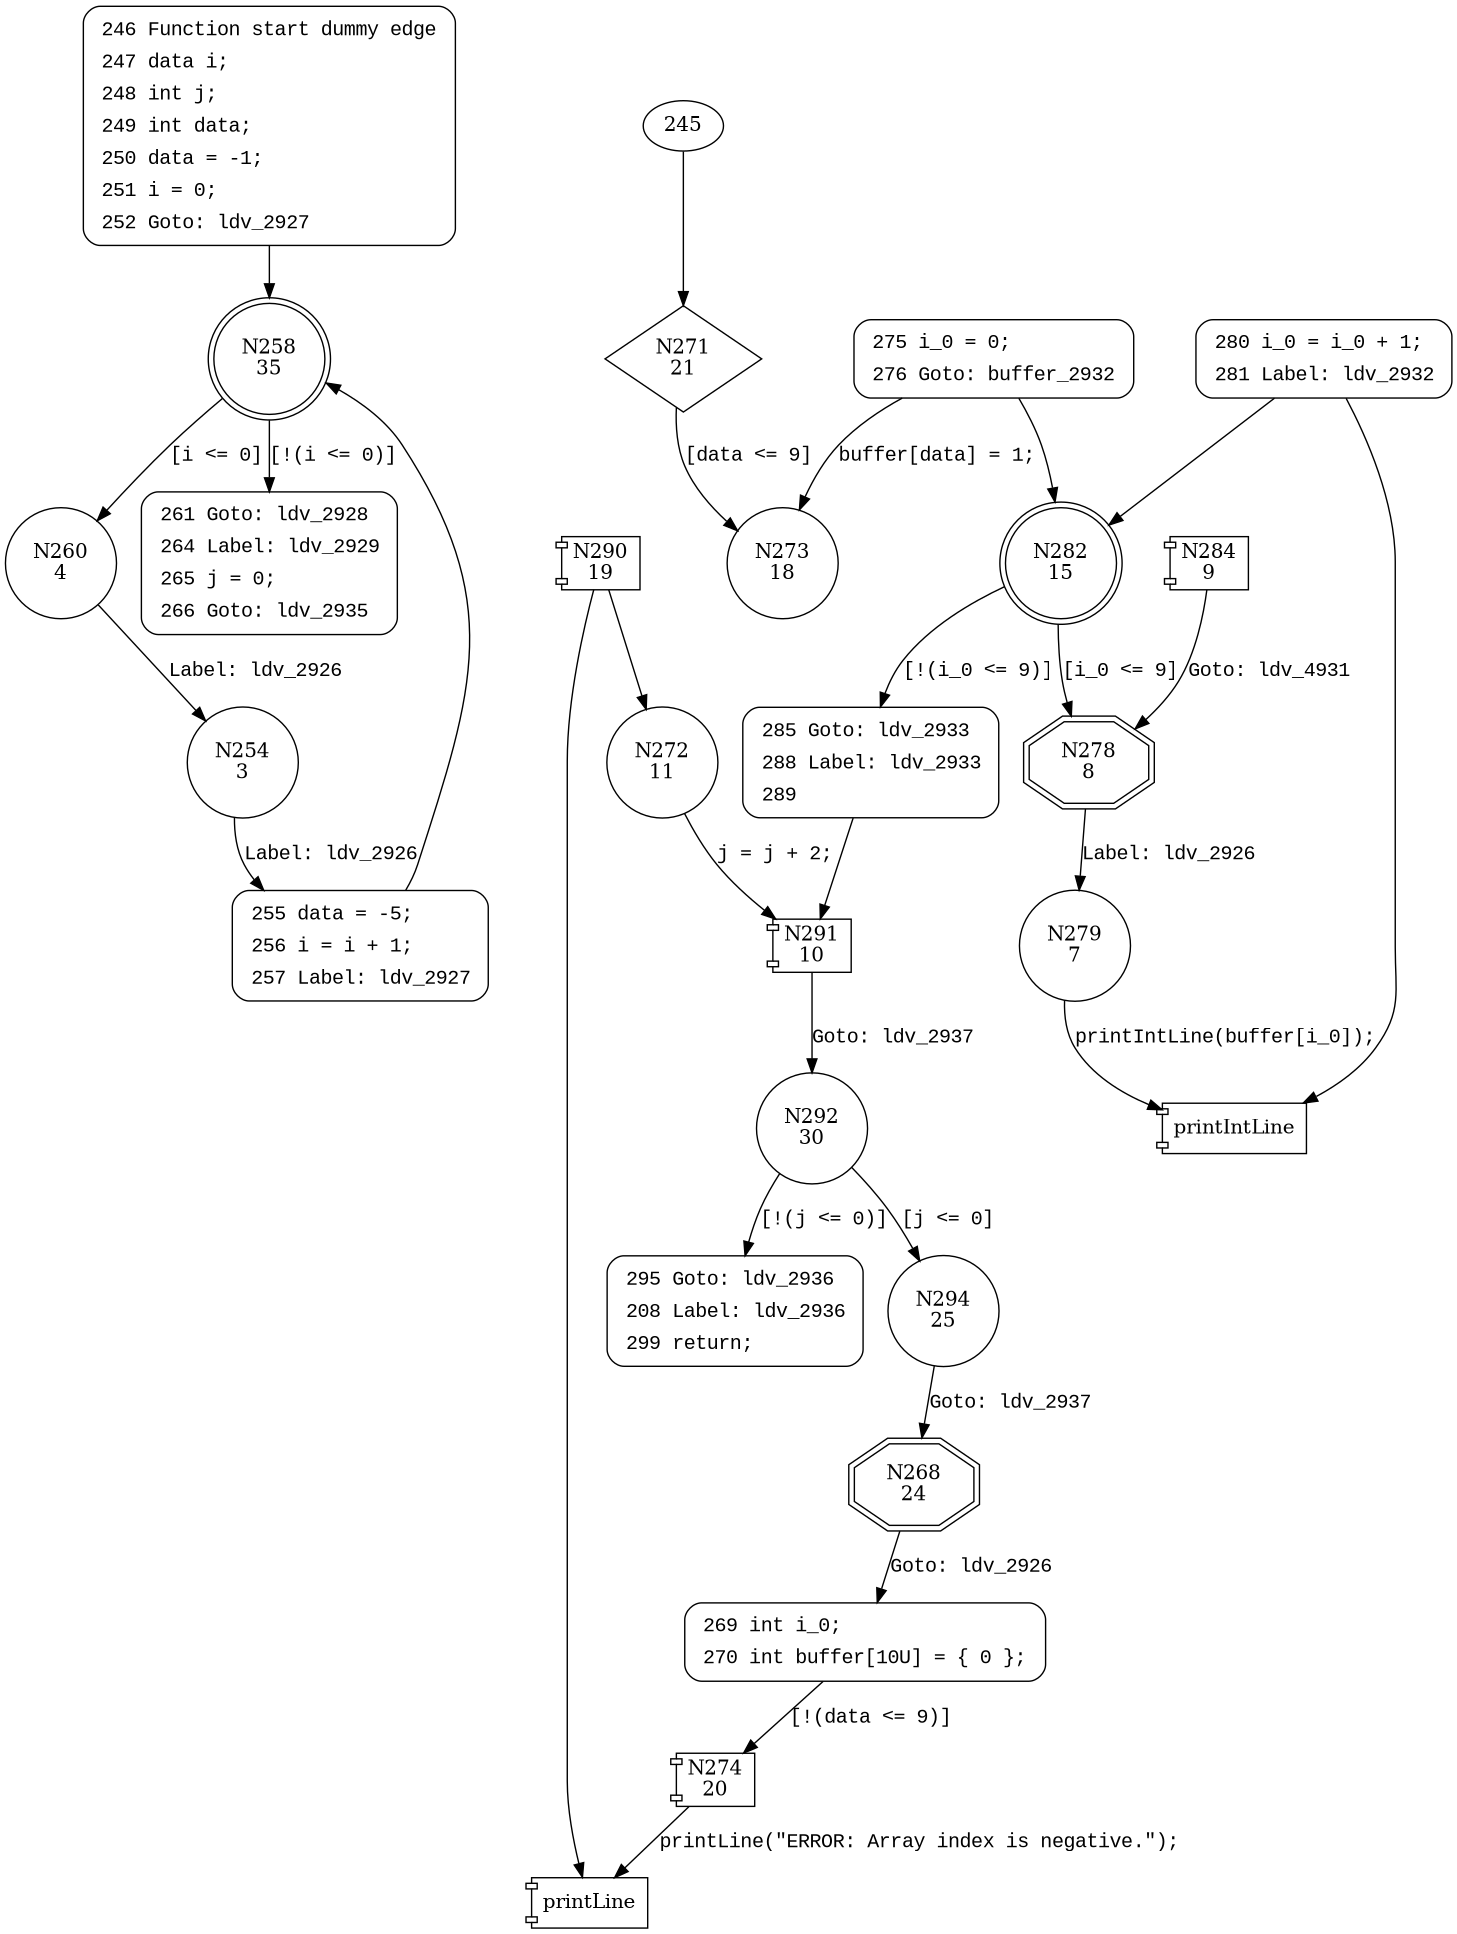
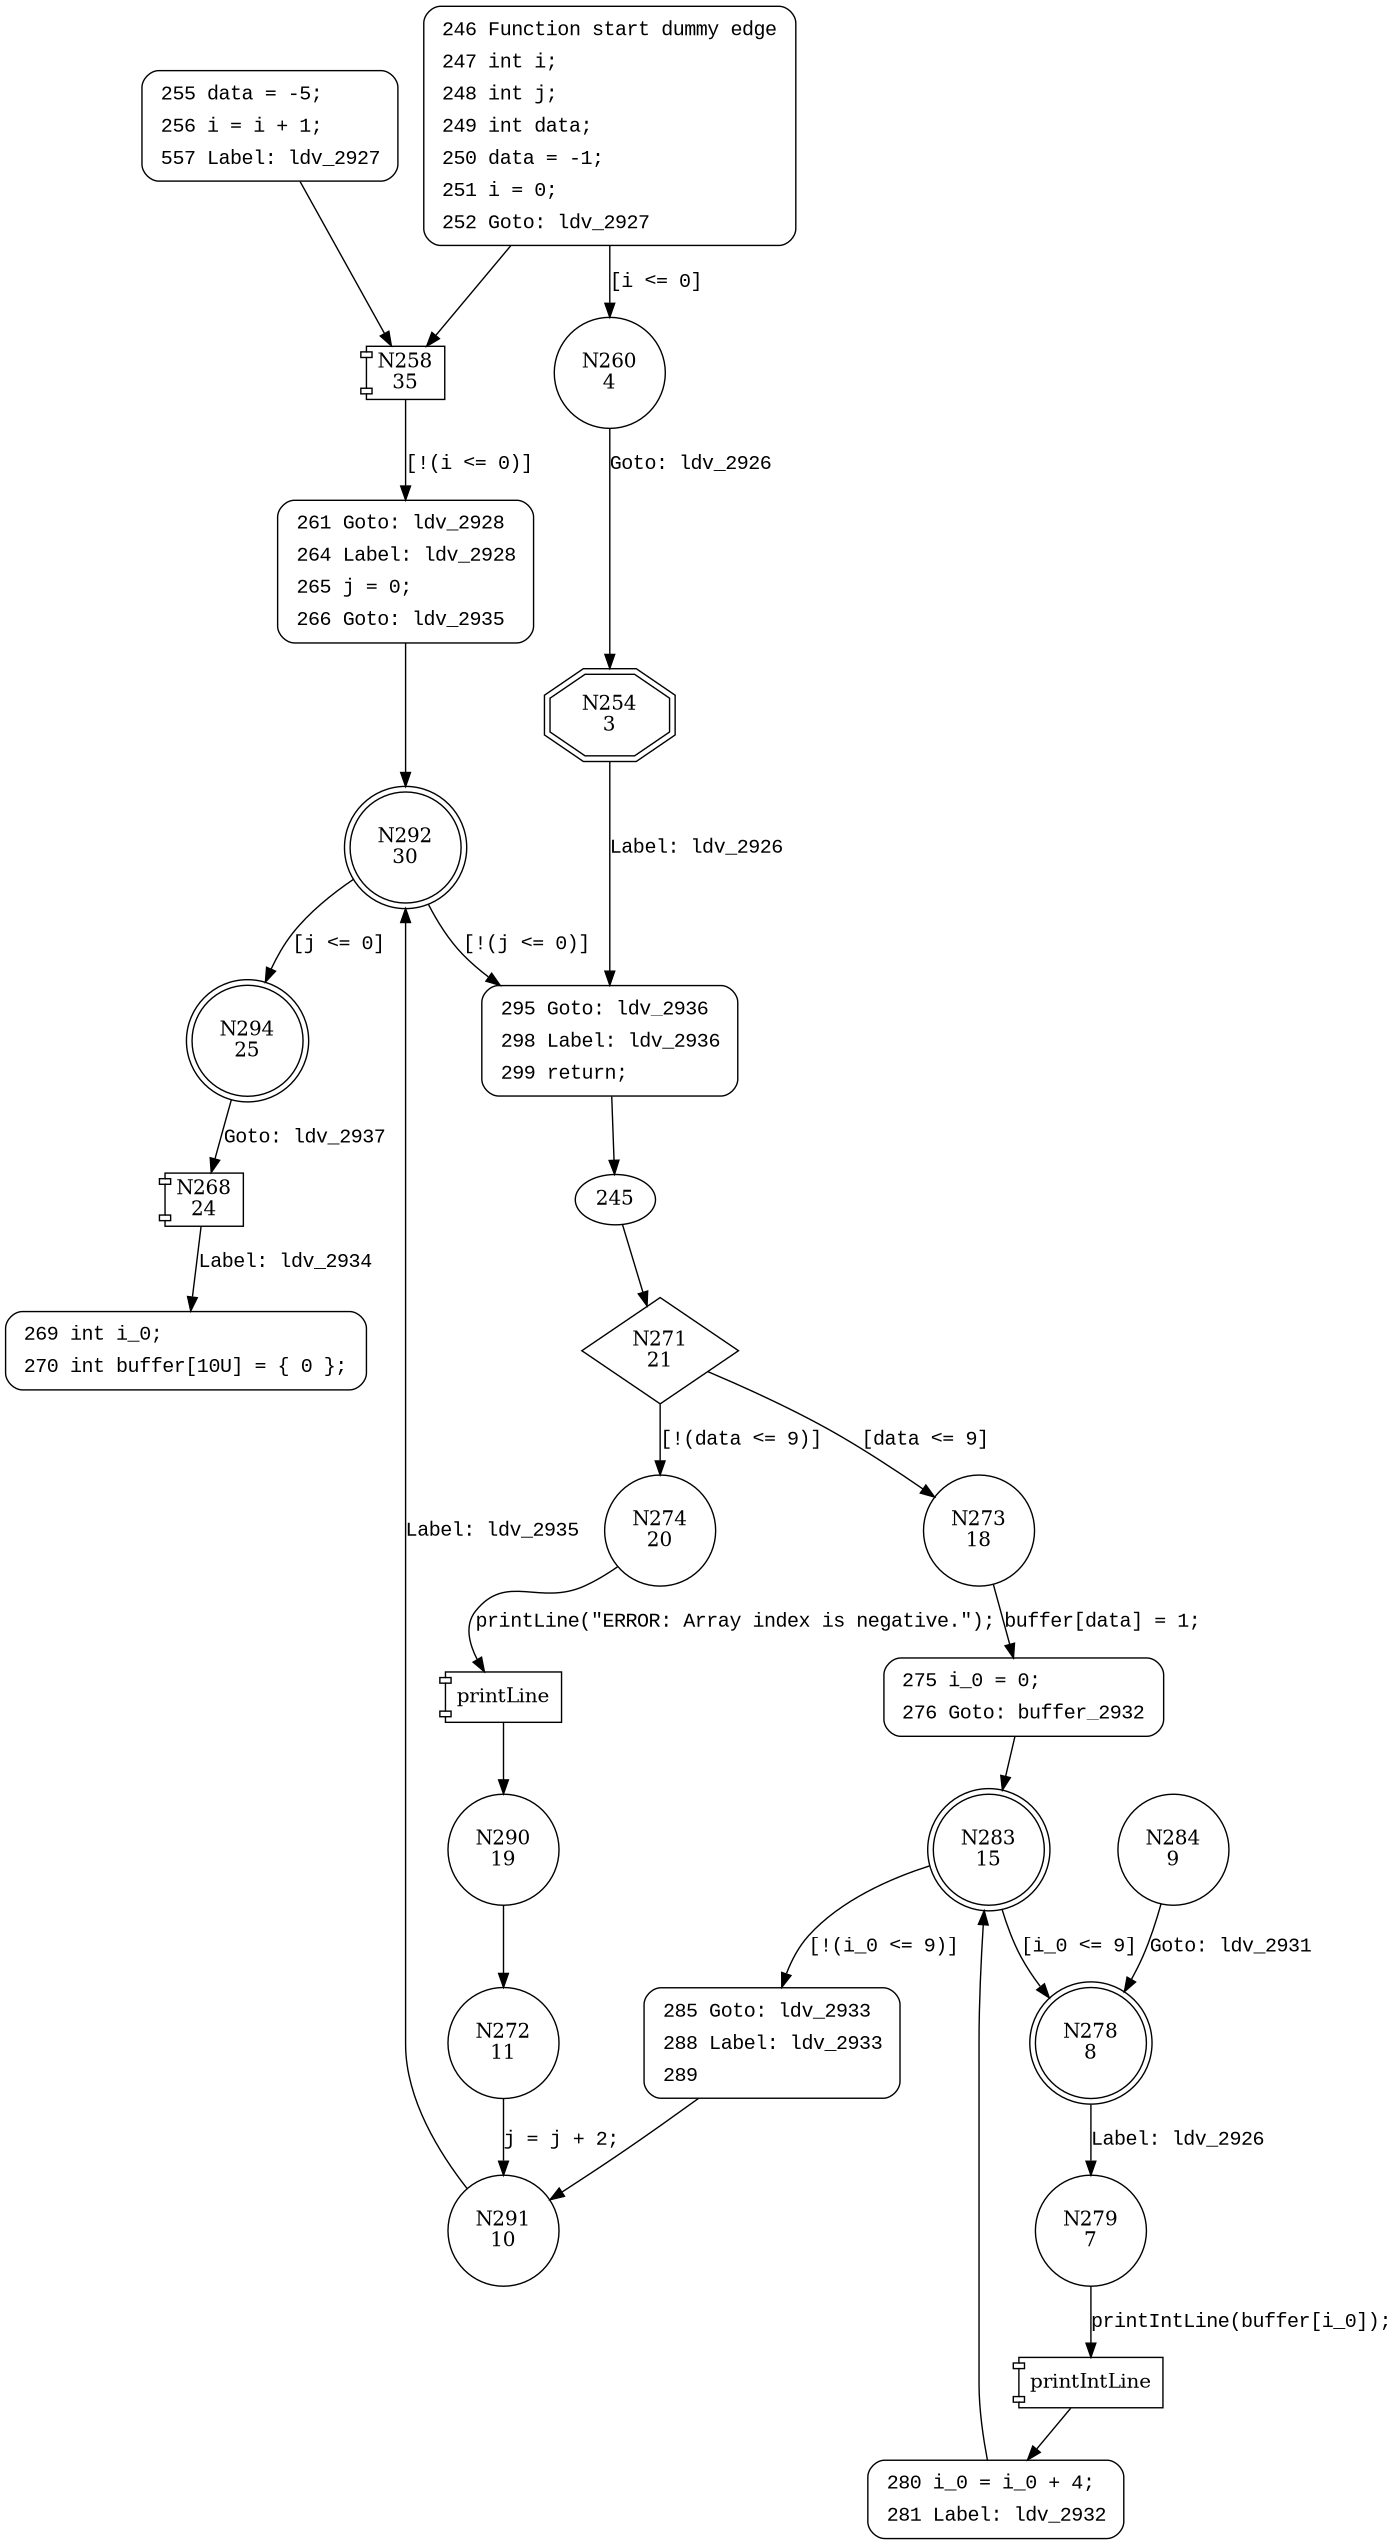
node "246": text "data i;" -> "int i;"
node "280": text "i_0 = i_0 + 1;" -> "i_0 = i_0 + 4;"
node "N258 35": shape doublecircle -> component
edge "275" -> "N273 18": reversed
edge "N258 35" -> "N260 4": now "246" -> "N260 4"
node "261": text "Label: ldv_2929" -> "Label: ldv_2928"
node "N290 19": shape component -> circle
node "N282 15": label "N282 15" -> "N283 15"
node "N284 9": shape component -> circle
edge "N260 4" -> "N254 3": label "Label: ldv_2926" -> "Goto: ldv_2926"
edge "N284 9" -> "N278 8": label "Goto: ldv_4931" -> "Goto: ldv_2931"
edge "261" -> "N292 30": added
edge "280" -> "printIntLine": reversed
node "N254 3": shape circle -> doubleoctagon
node "N278 8": shape doubleoctagon -> doublecircle
edge "N254 3" -> "255": now "N254 3" -> "295"
node "N291 10": shape component -> circle
node "255": text "257" -> "557"
edge "N291 10" -> "N292 30": label "Goto: ldv_2937" -> "Label: ldv_2935"
edge "295" -> "245": added
node "N292 30": shape circle -> doublecircle
edge "N290 19" -> "printLine": reversed
node "295": text "208" -> "298"
node "N294 25": shape circle -> doublecircle
node "N268 24": shape doubleoctagon -> component
edge "N268 24" -> "269": label "Goto: ldv_2926" -> "Label: ldv_2934"
edge "269" -> "N274 20": now "N271 21" -> "N274 20"
node "N274 20": shape component -> circle
